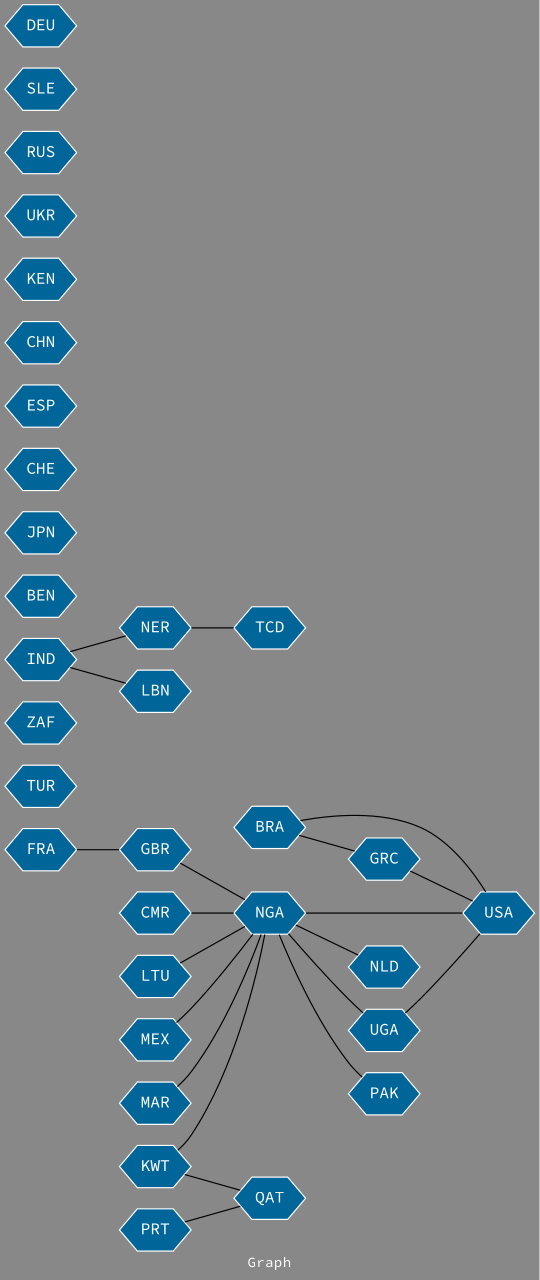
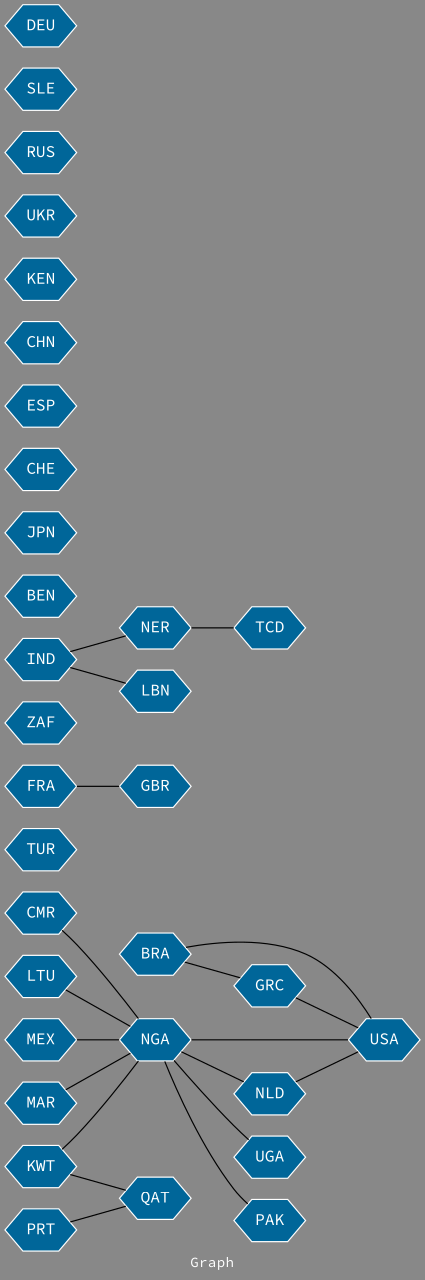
edge "GBR" -- "NGA": removed
edge "USA" -- "UGA": now "USA" -- "NLD"
